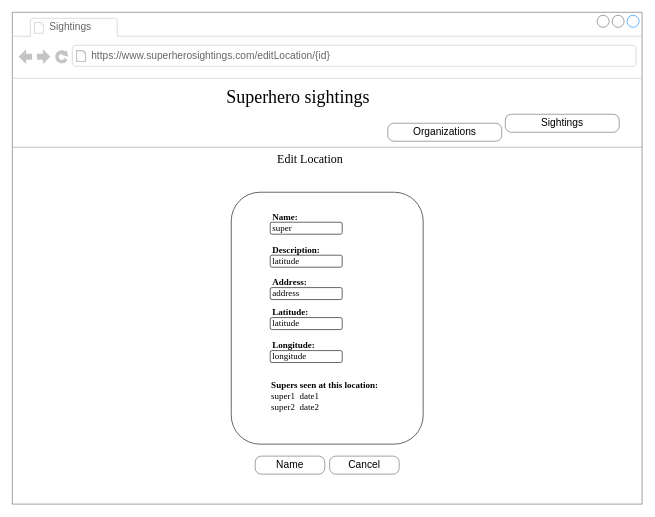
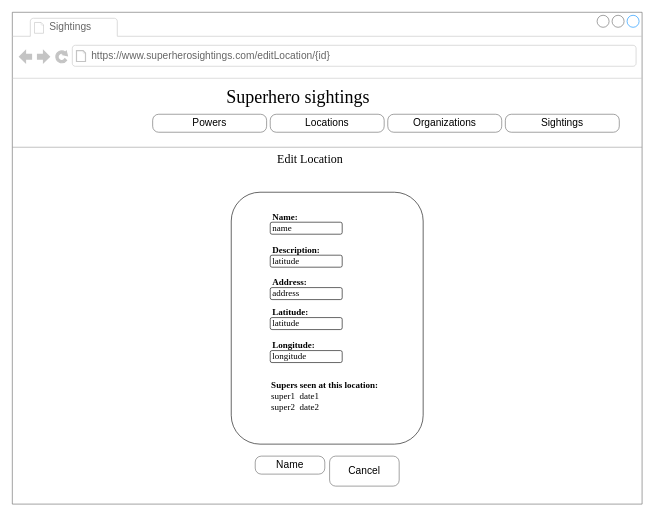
node "Powers": added
node "Locations": added
node "Organizations": moved (445, 132) -> (445, 123)
node "Name: super": label "Name: super" -> "Name: name"
node "Cancel": size 70x18 -> 70x30
